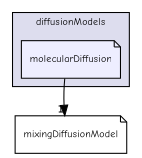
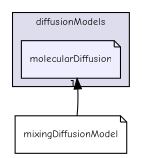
edge "molecularDiffusion" -> "mixingDiffusionModel": reversed
